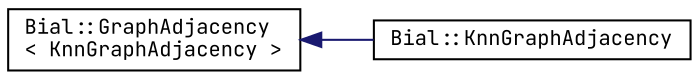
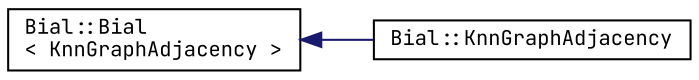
node "Bial::GraphAdjacency < KnnGraphAdjacency >": label "Bial::GraphAdjacency < KnnGraphAdjacency >" -> "Bial::Bial < KnnGraphAdjacency >"
